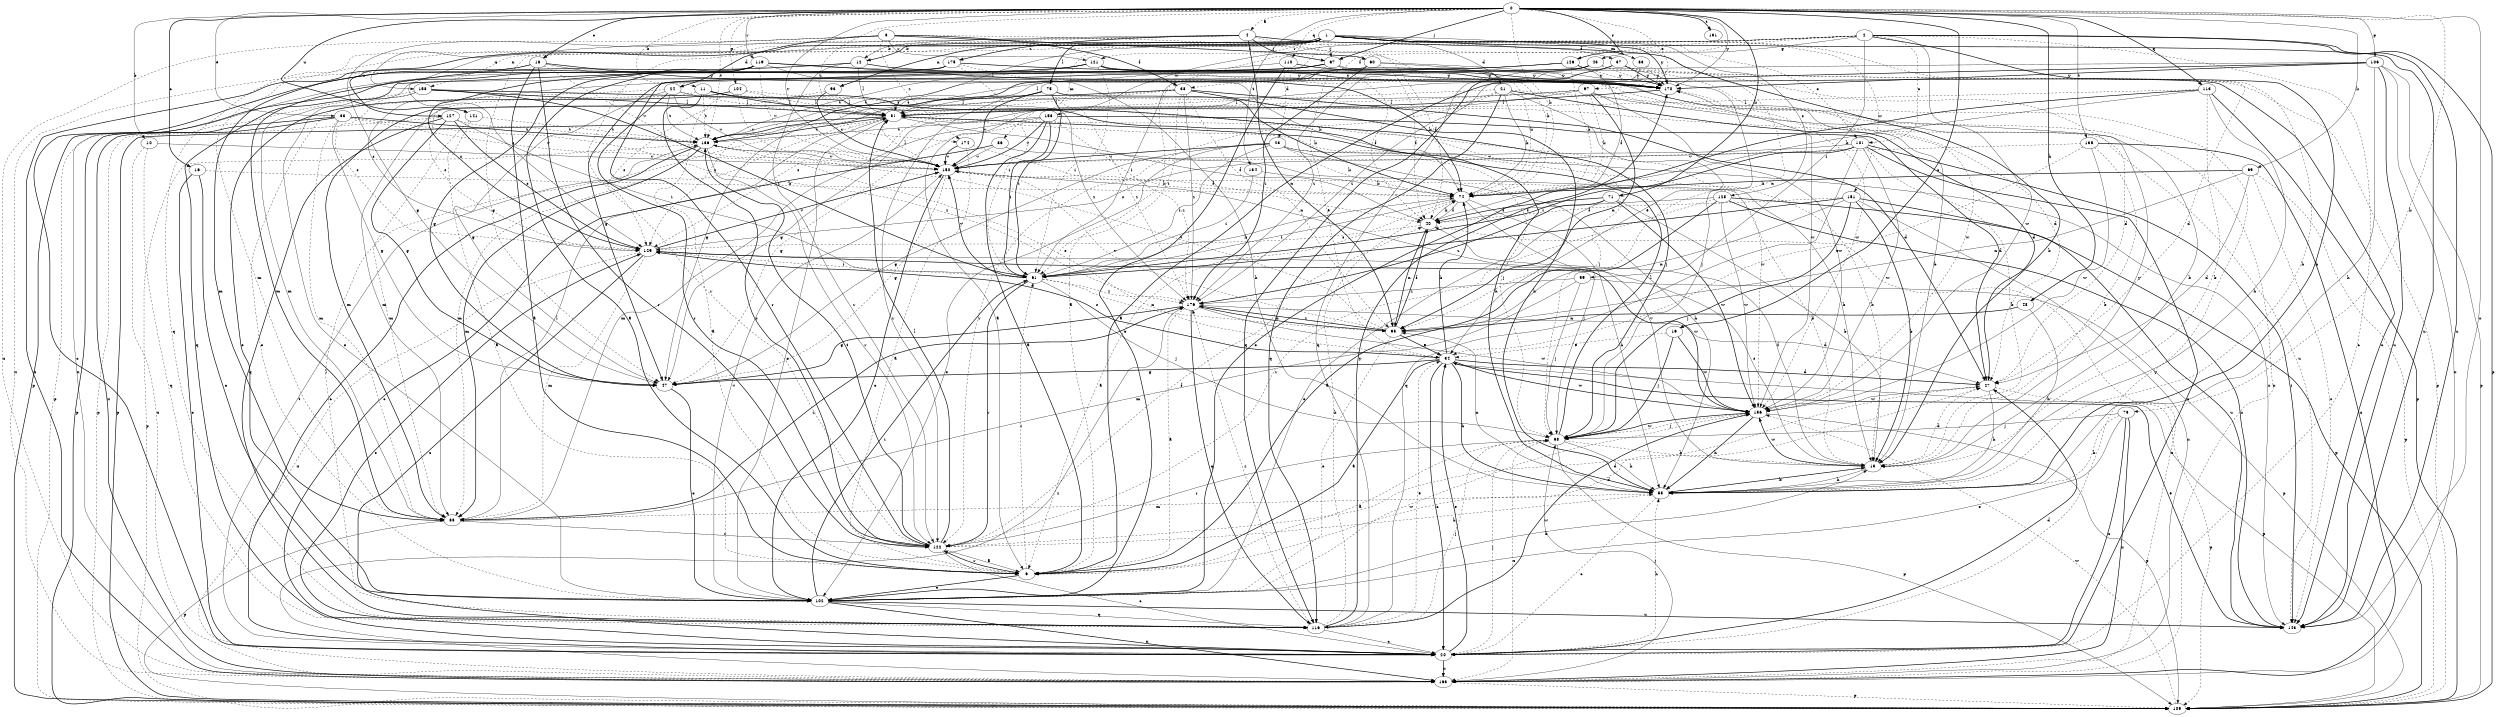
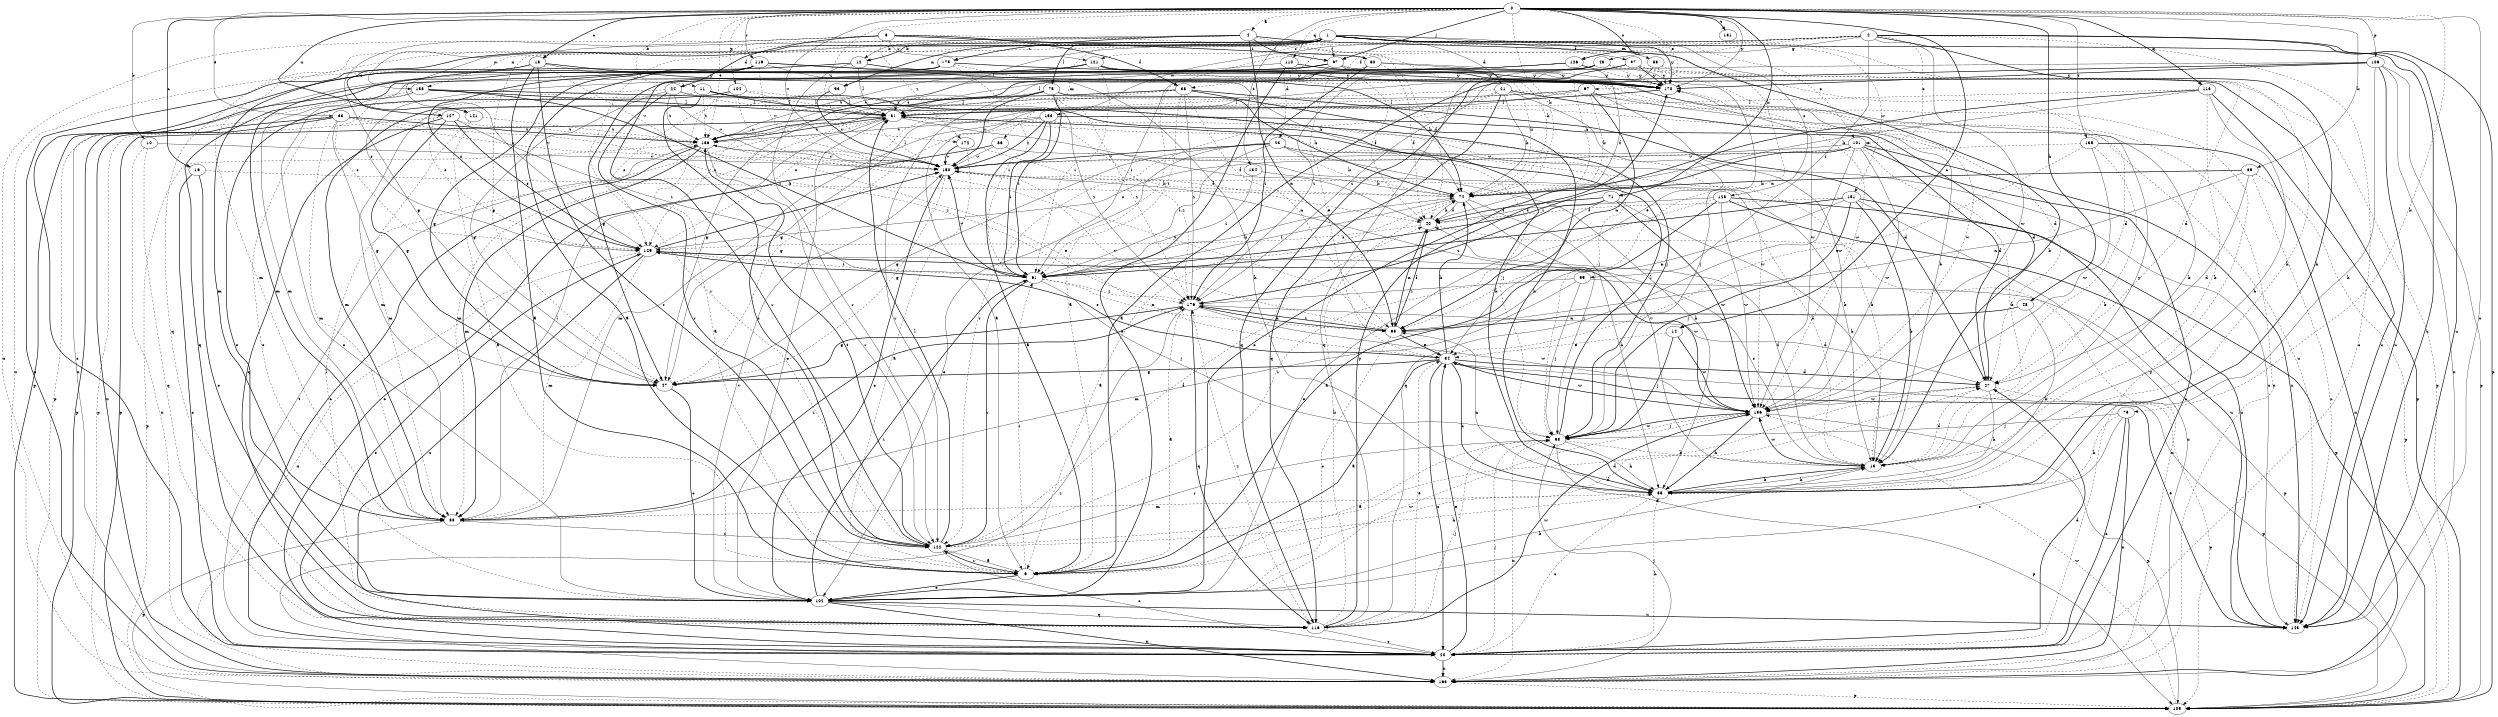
node "174": label "174" -> "172"
node "19": label "19" -> "14"
edge "101" -> "143": label "i" -> "u"
